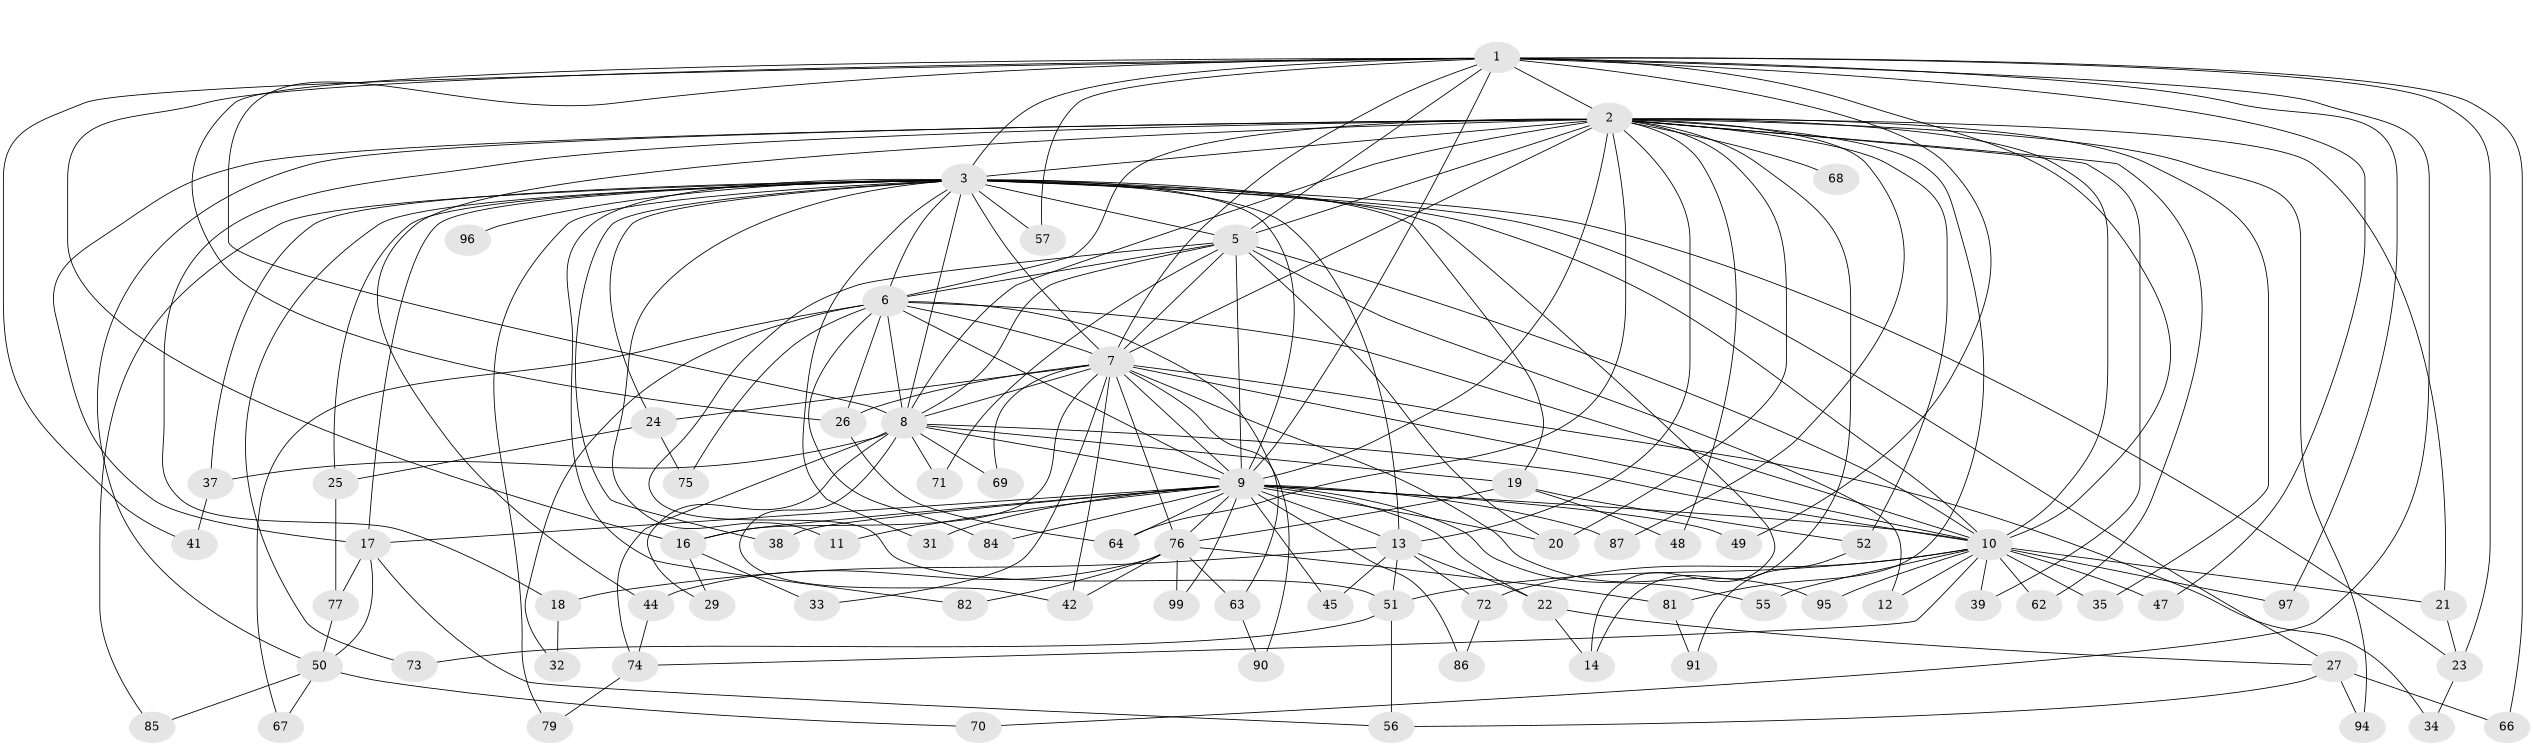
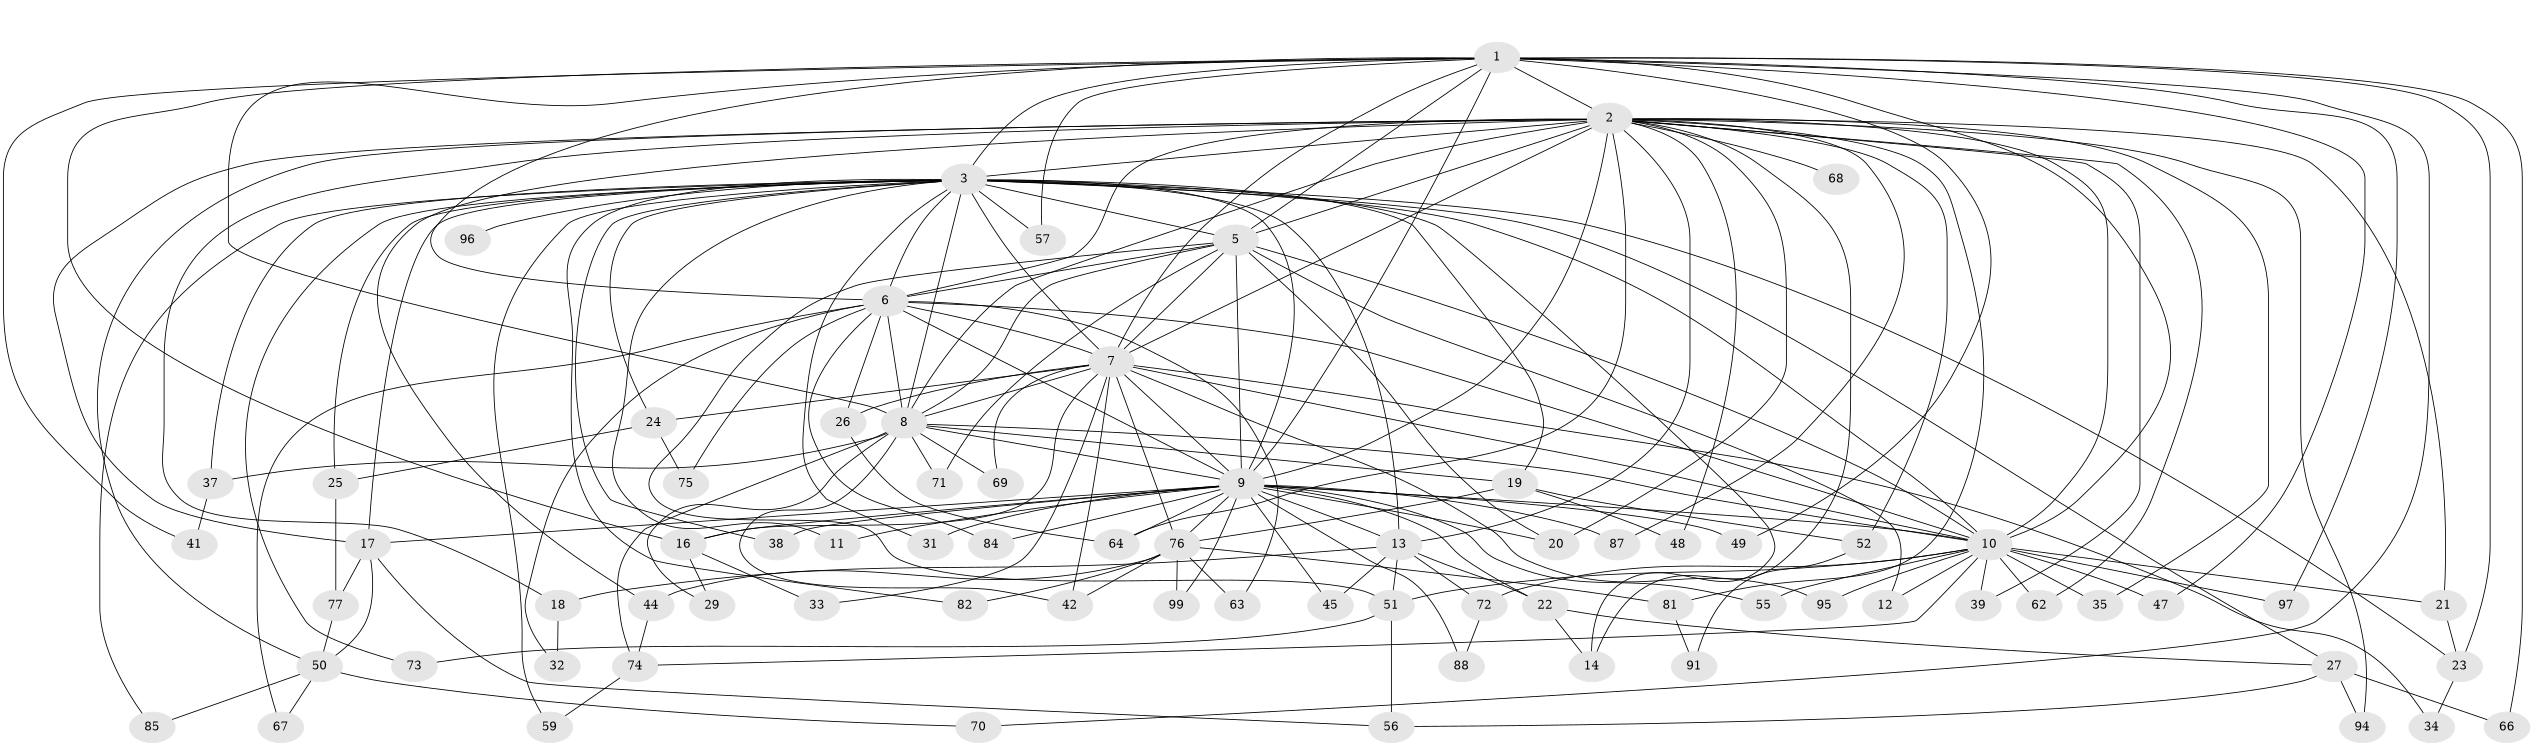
edge "1" -- "26": now "1" -- "6"
node "90": removed
node "86": label "86" -> "88"
node "79": label "79" -> "59"
